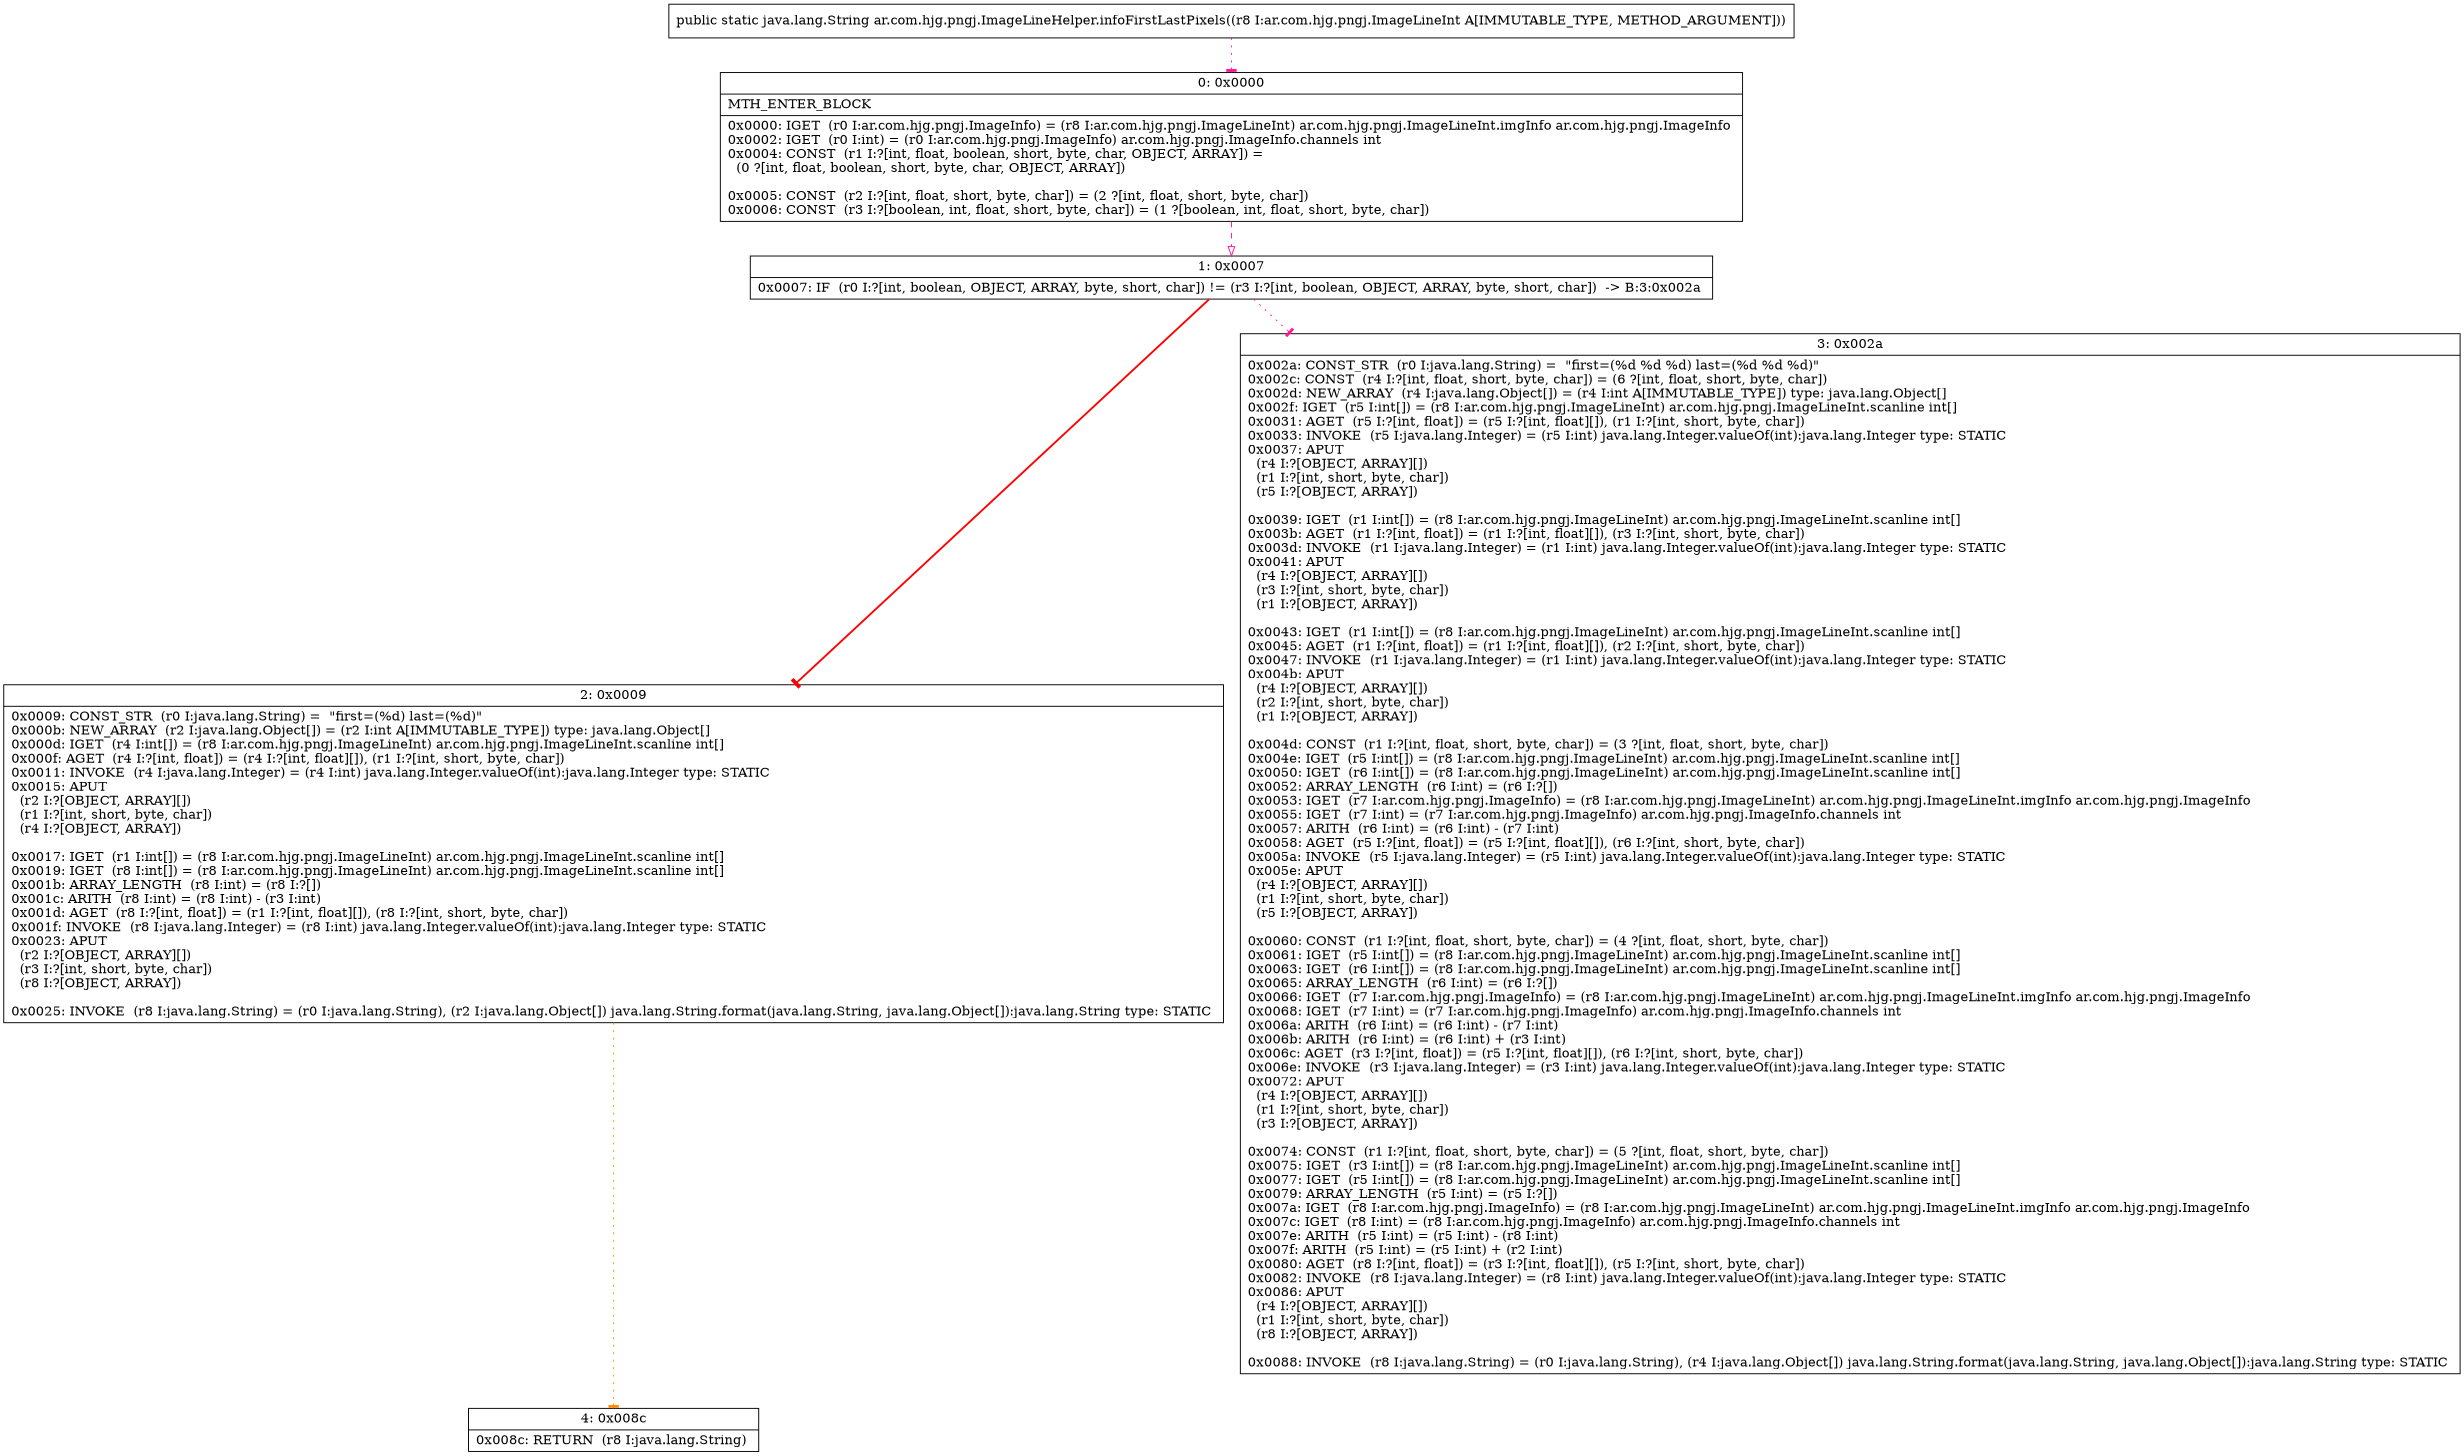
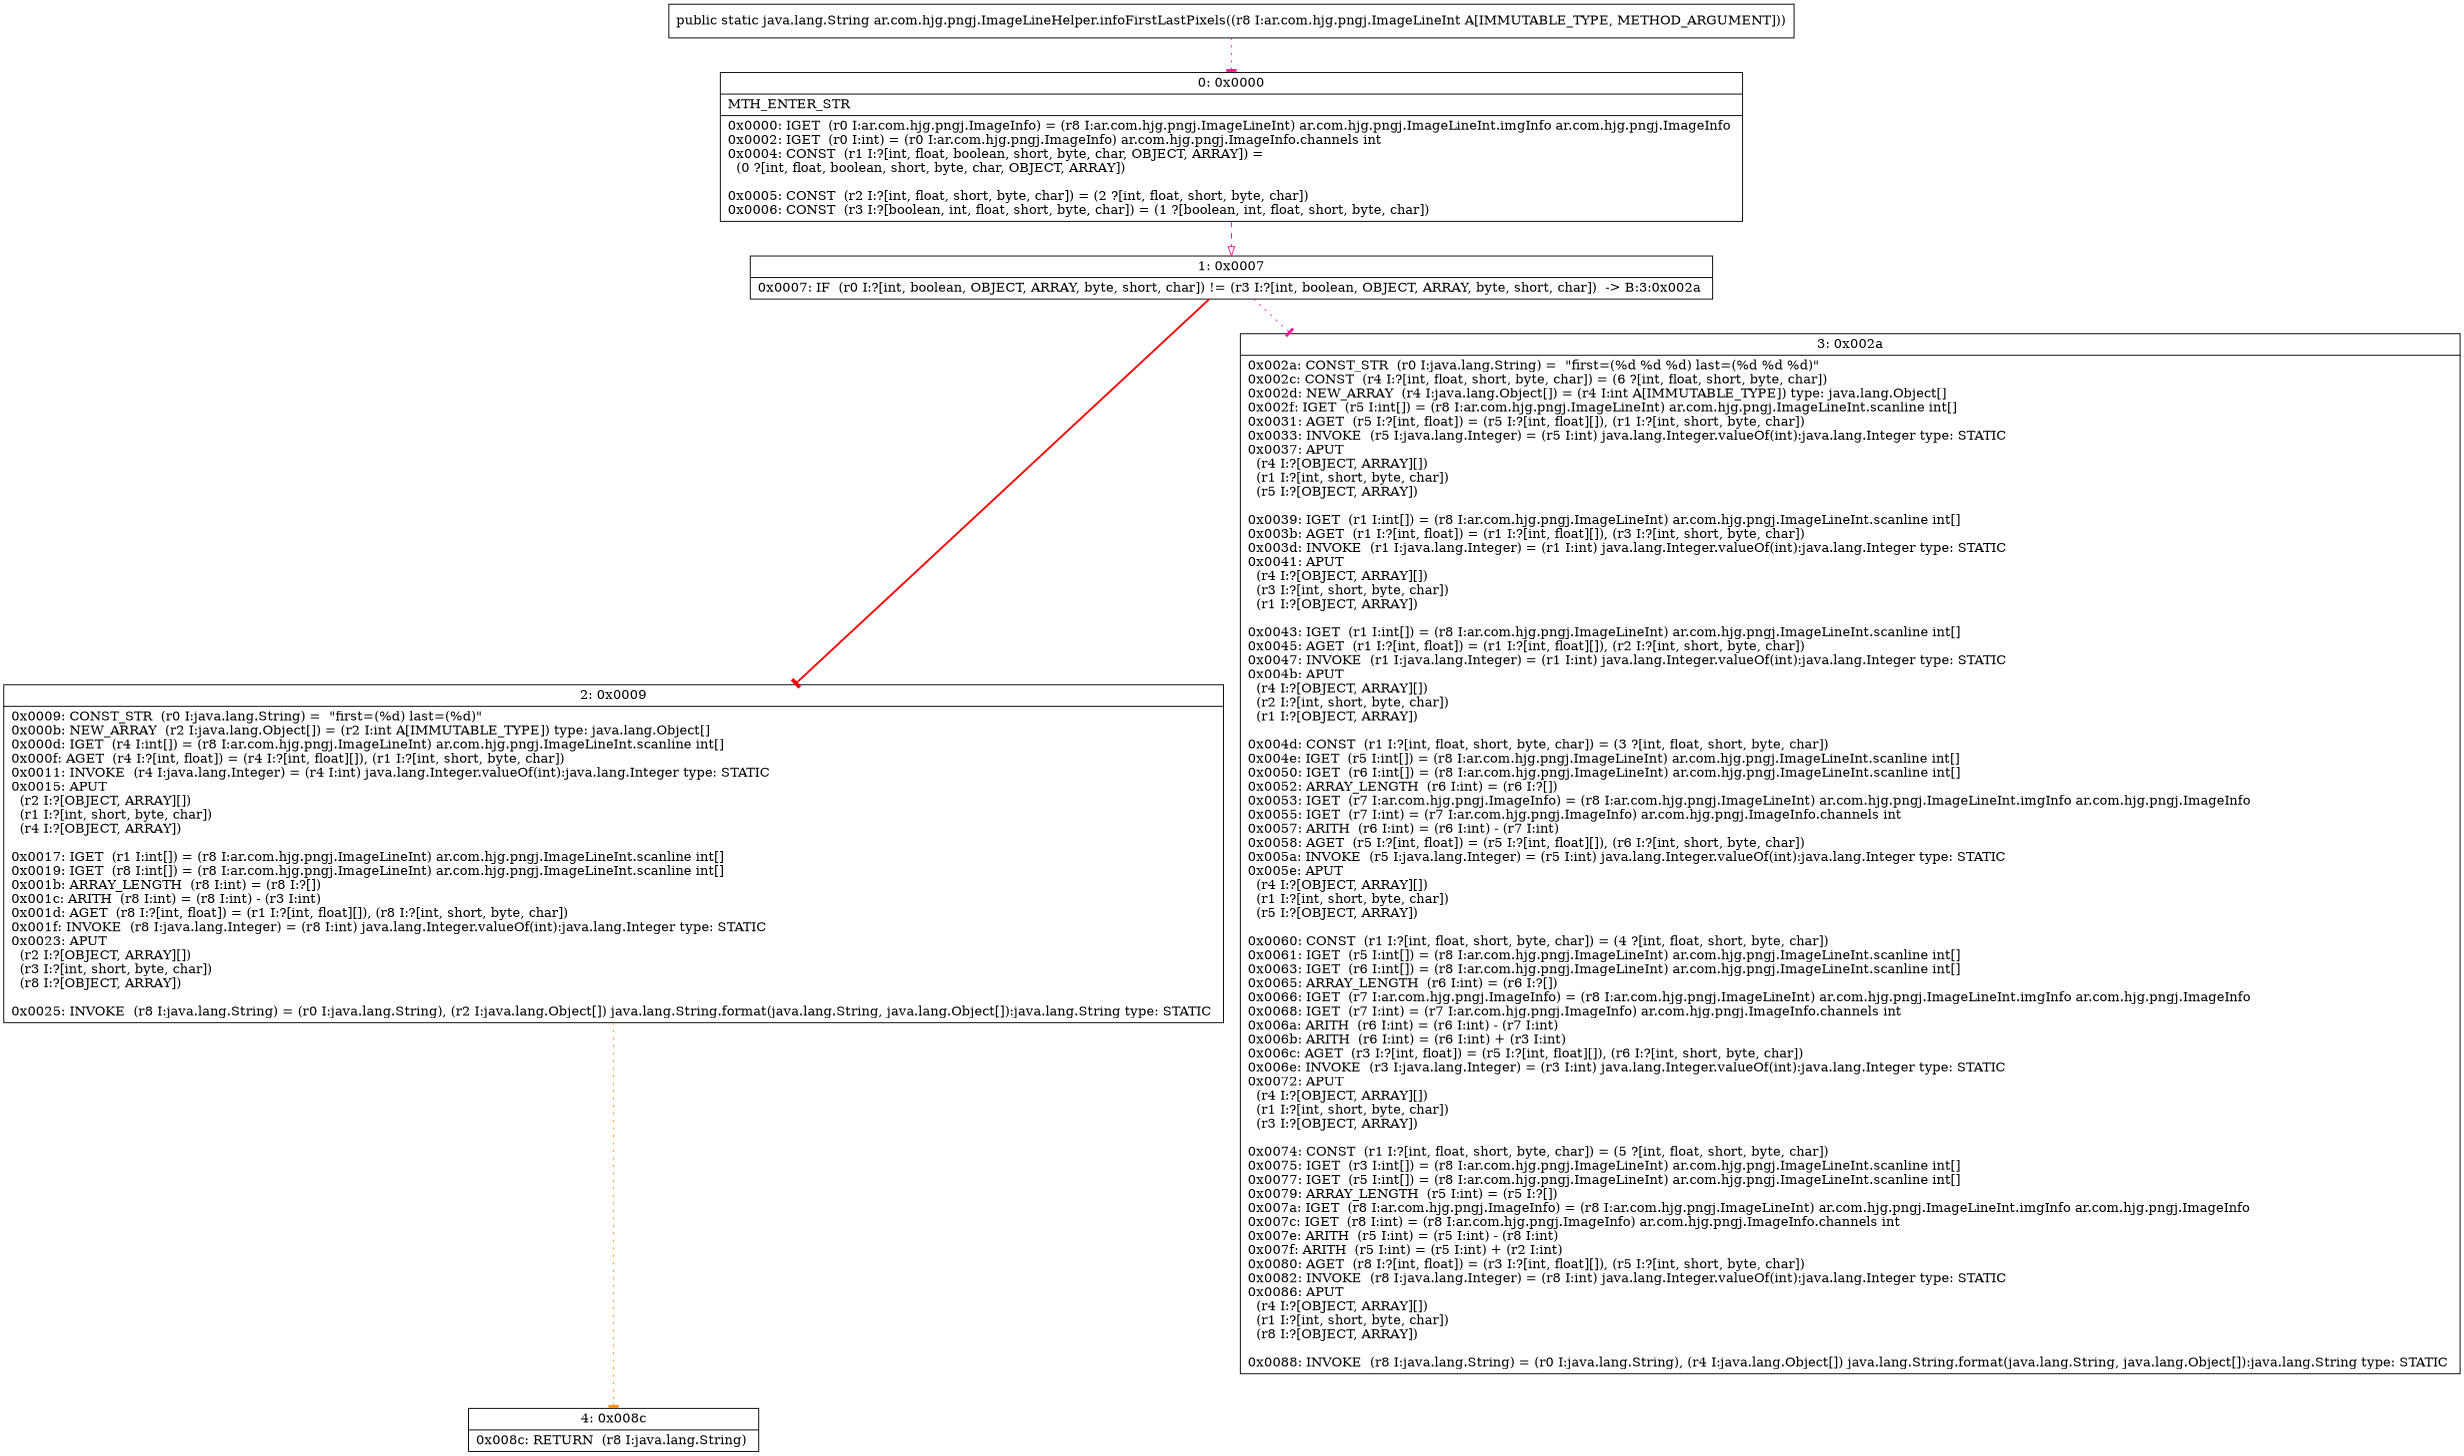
node "0: 0x0000": text "MTH_ENTER_BLOCK" -> "MTH_ENTER_STR"
